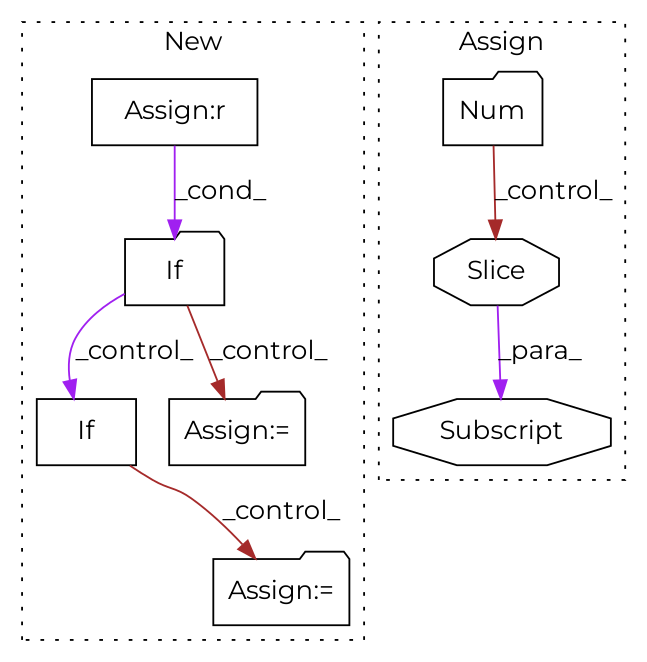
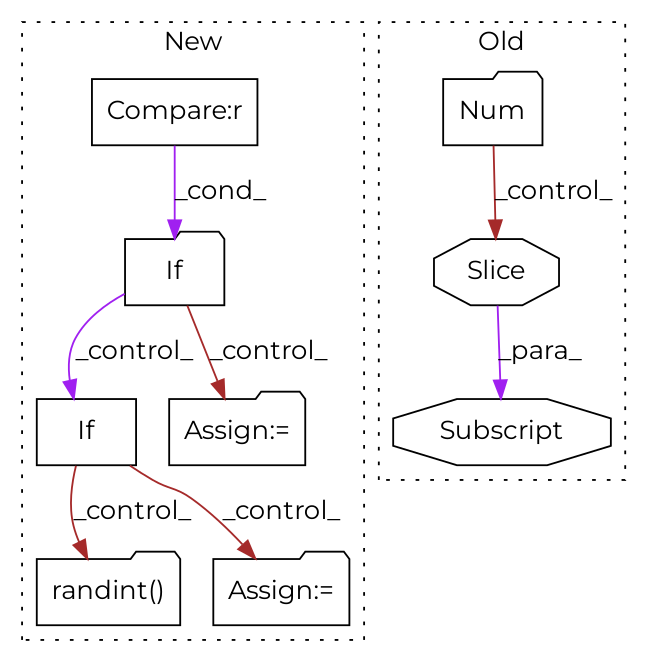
cluster "Assign": label "Assign" -> "Old"
node "Assign:r": label "Assign:r" -> "Compare:r"
node "randint()": added
